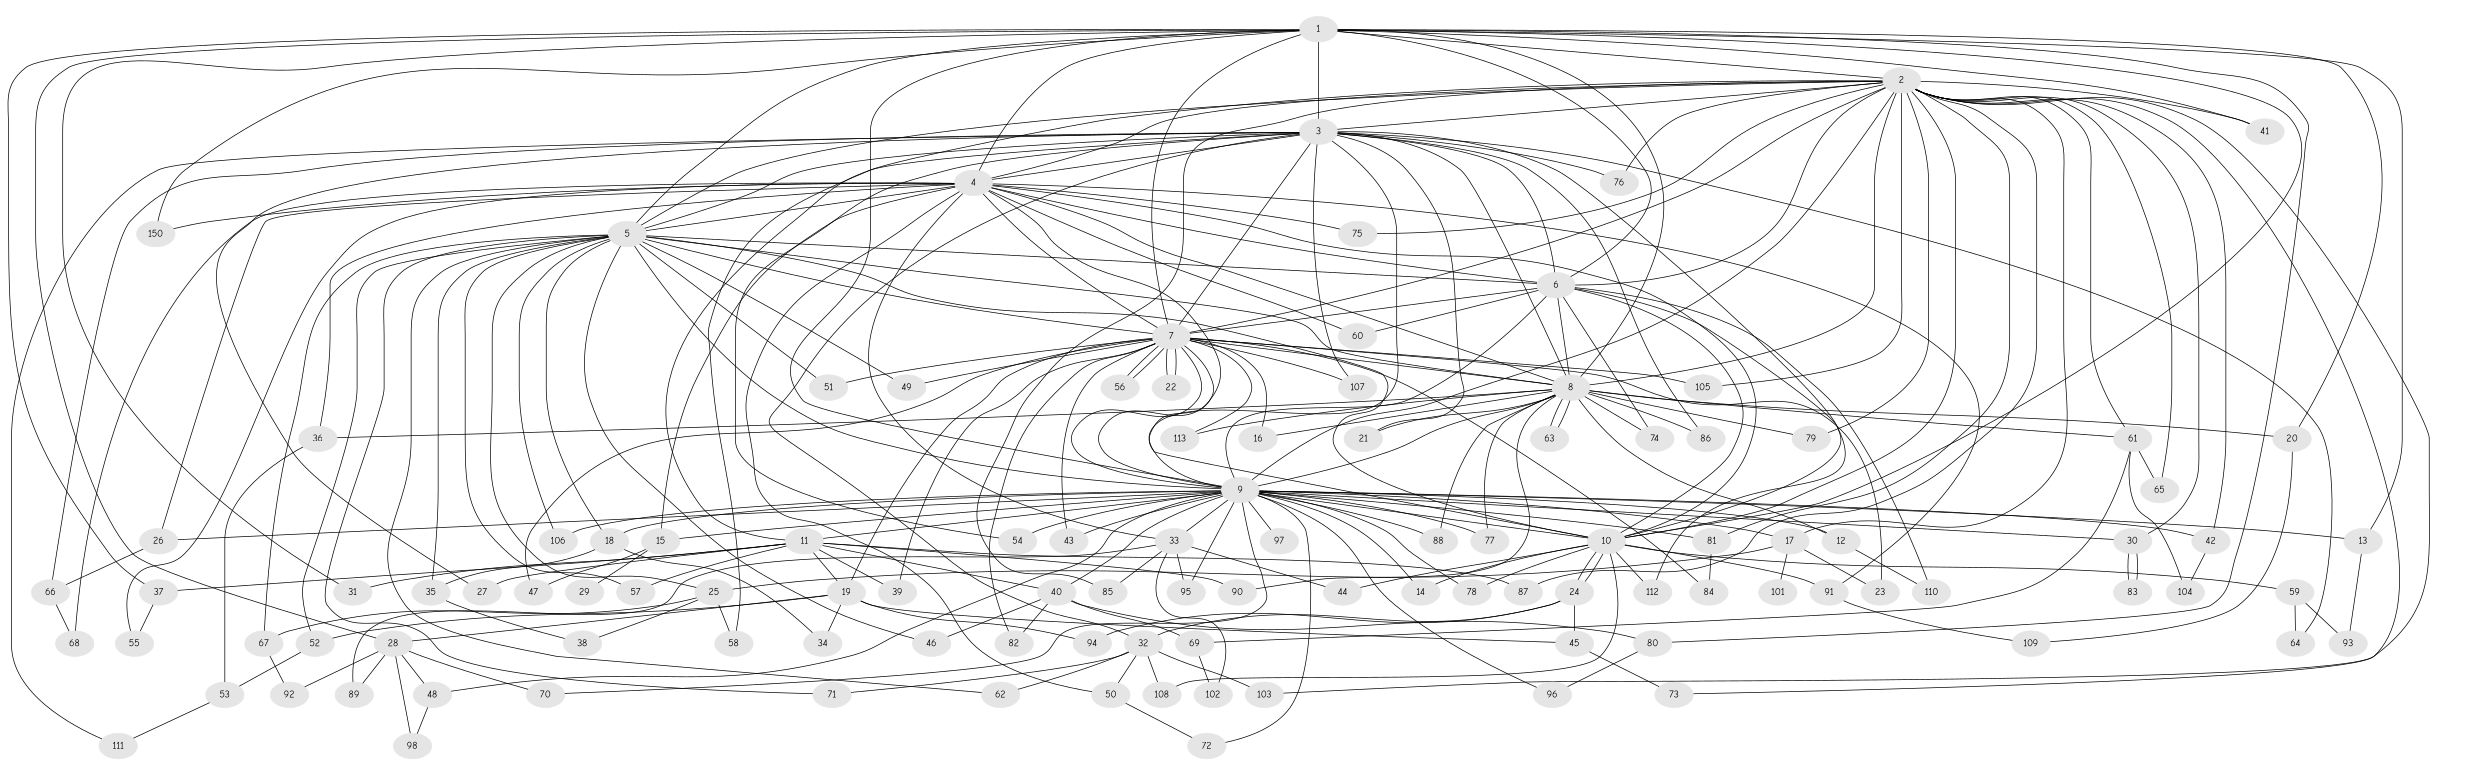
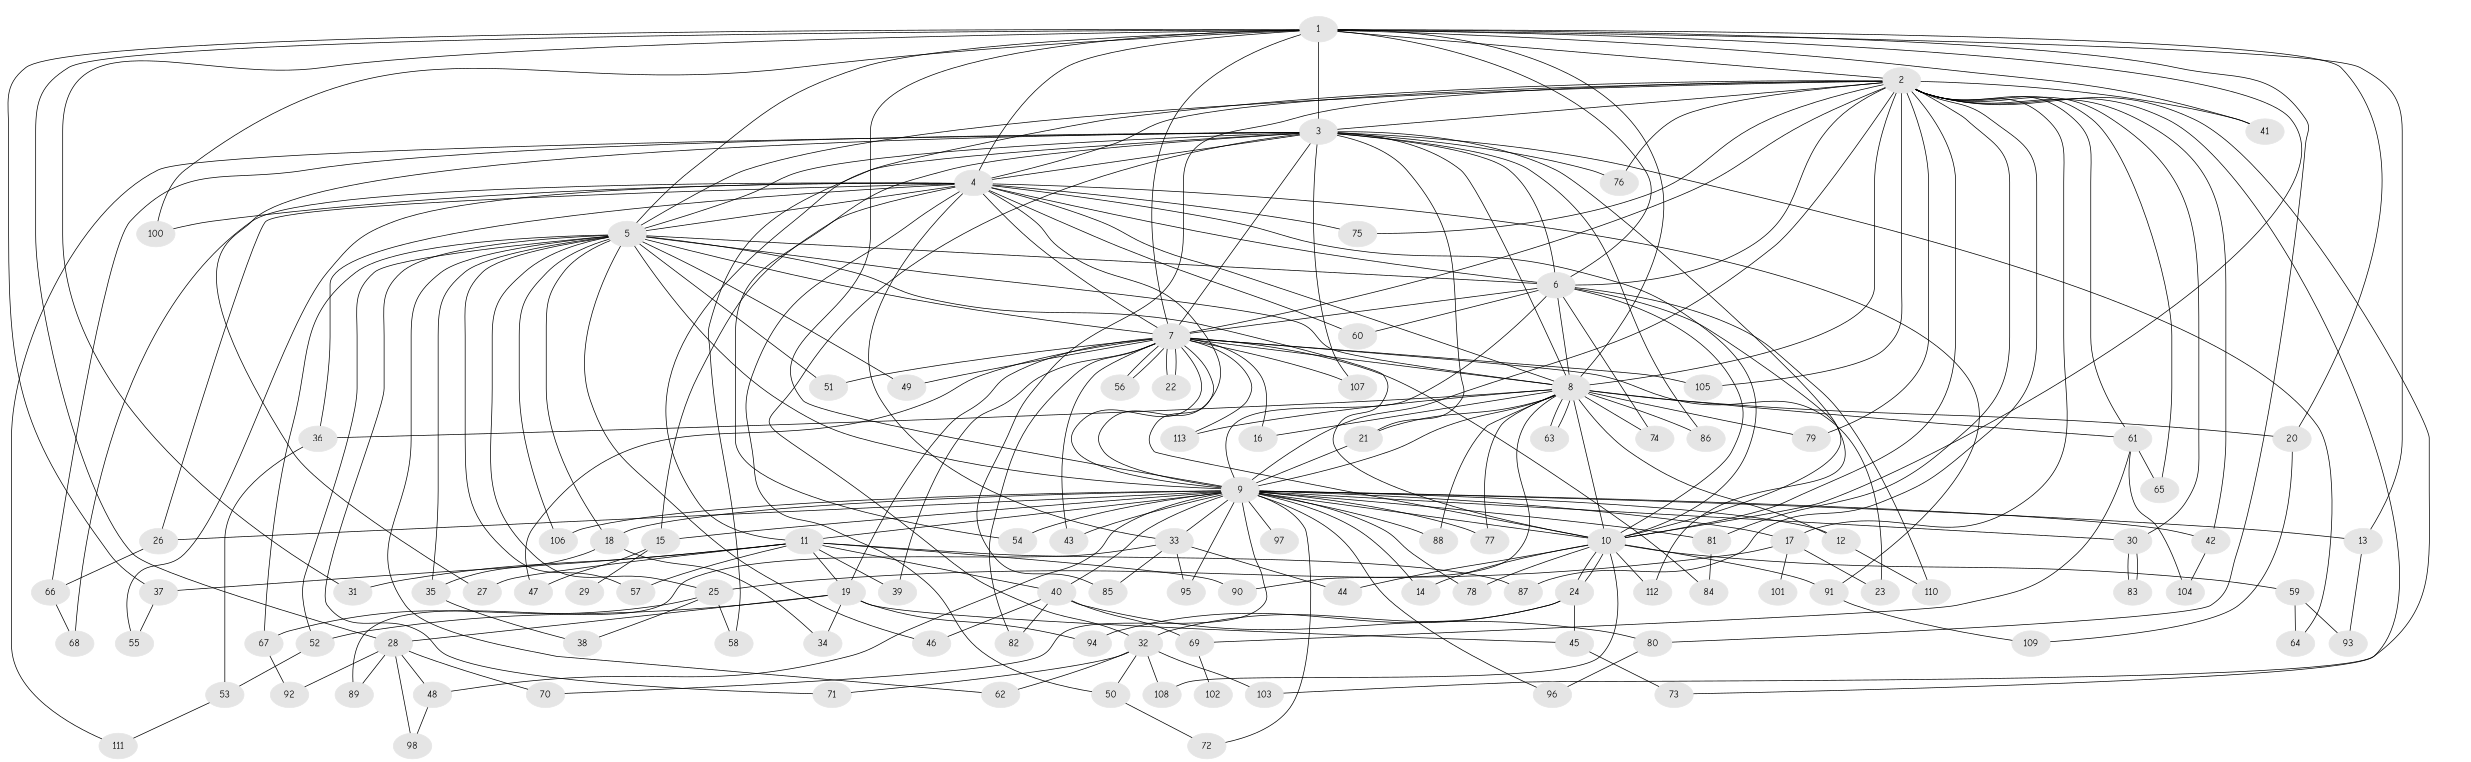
node "150": label "150" -> "100"
edge "3" -- "9": now "21" -- "9"
edge "8" -- "10": added
edge "33" -- "102": removed
